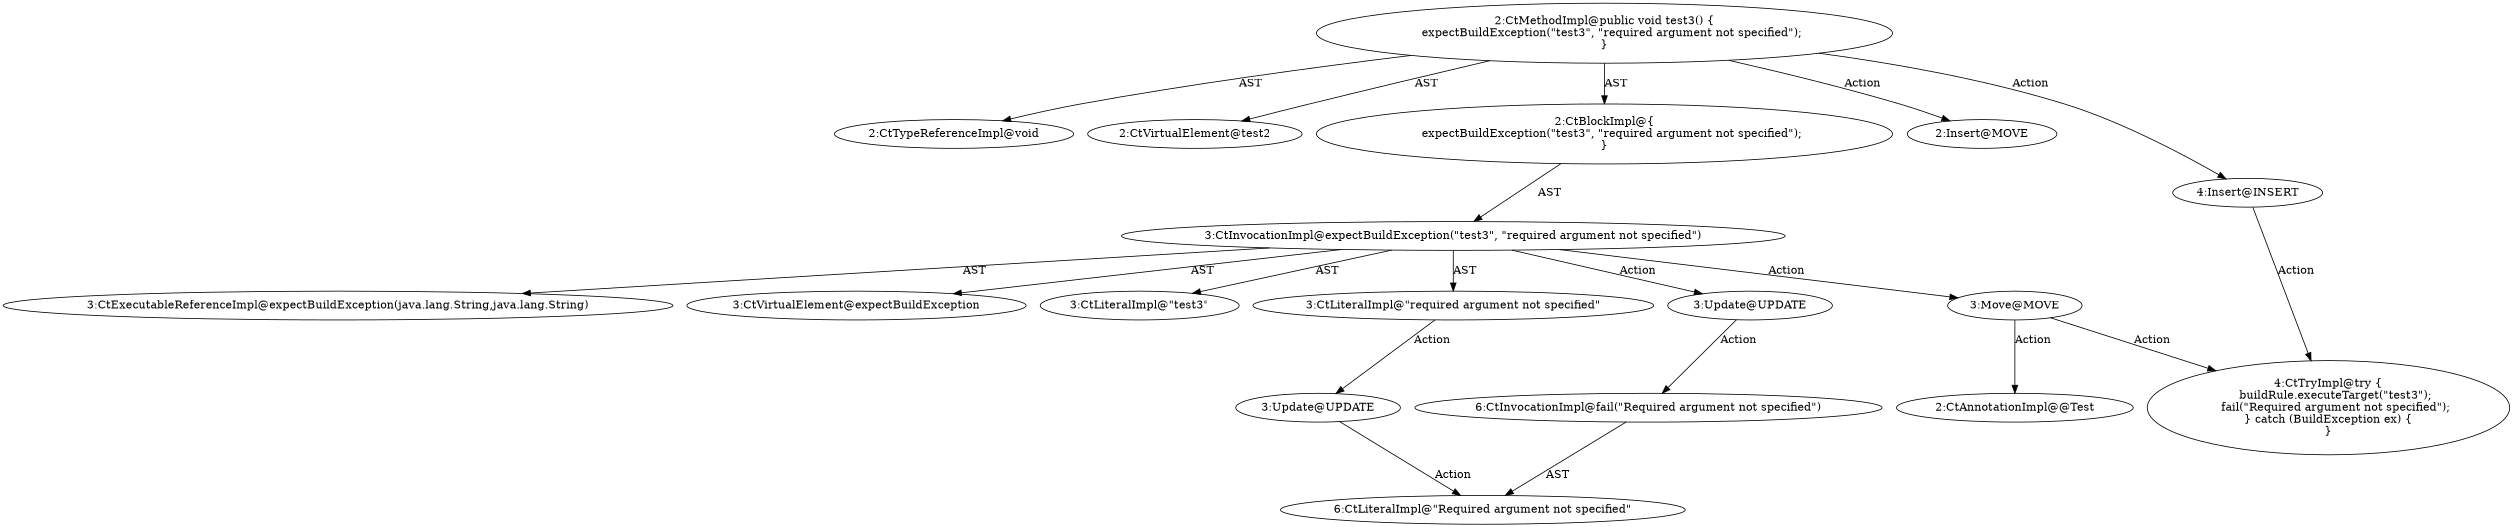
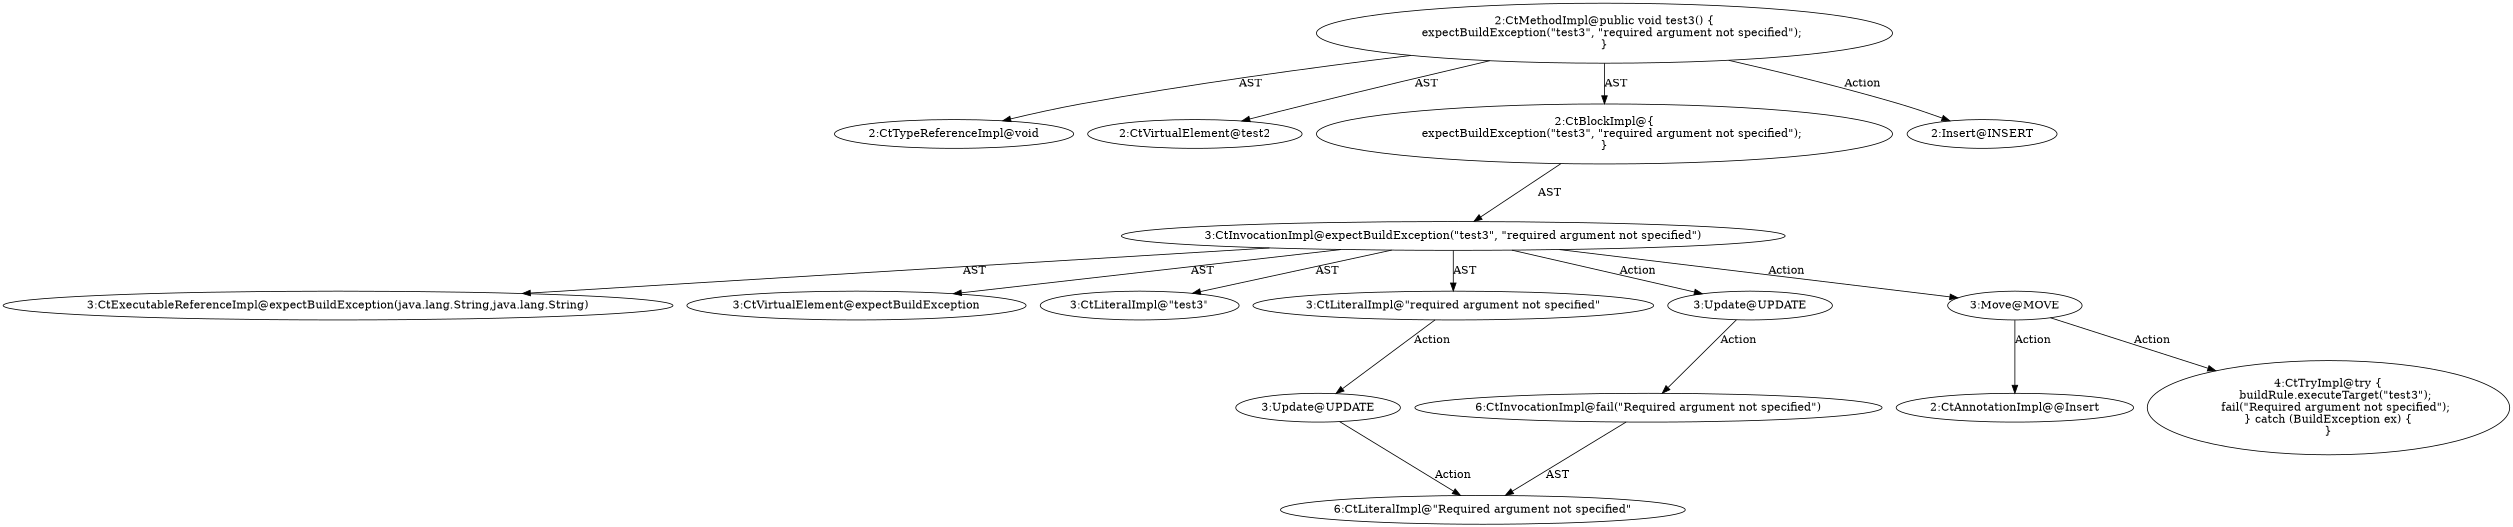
node "2:Insert@MOVE": label "2:Insert@MOVE" -> "2:Insert@INSERT"
node "4:Insert@INSERT": removed
node "2:CtAnnotationImpl@@Test": label "2:CtAnnotationImpl@@Test" -> "2:CtAnnotationImpl@@Insert"
